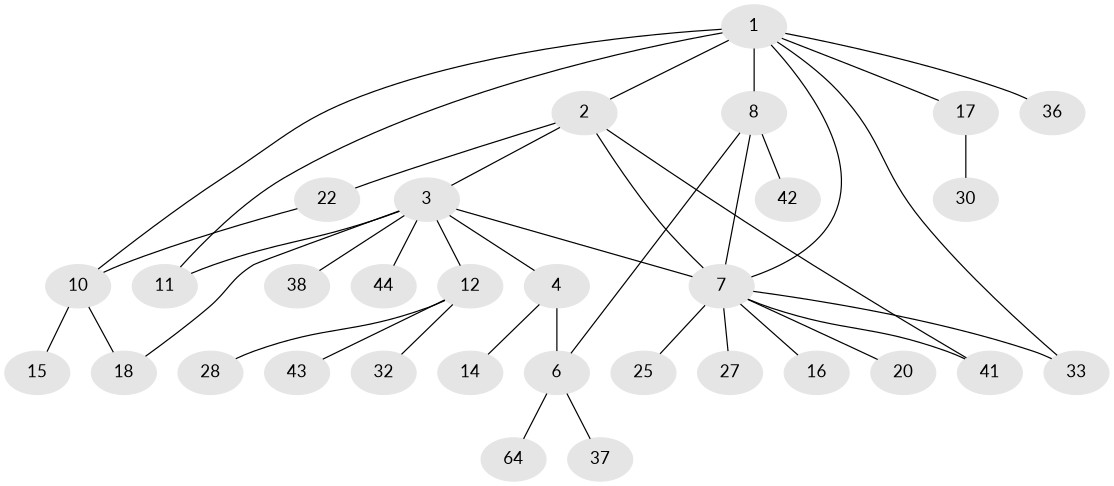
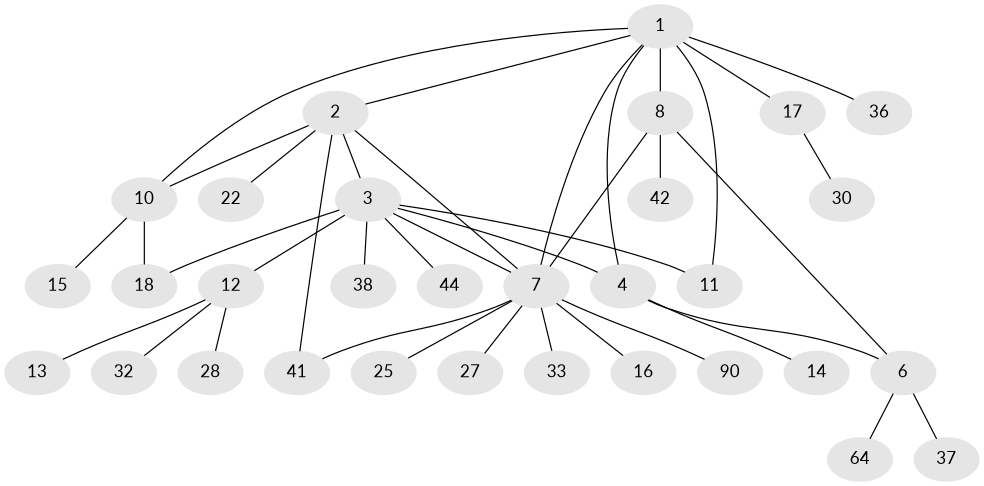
edge "1" -- "33": now "1" -- "4"
edge "22" -- "10": now "2" -- "10"
node "43": label "43" -> "13"
node "20": label "20" -> "90"
